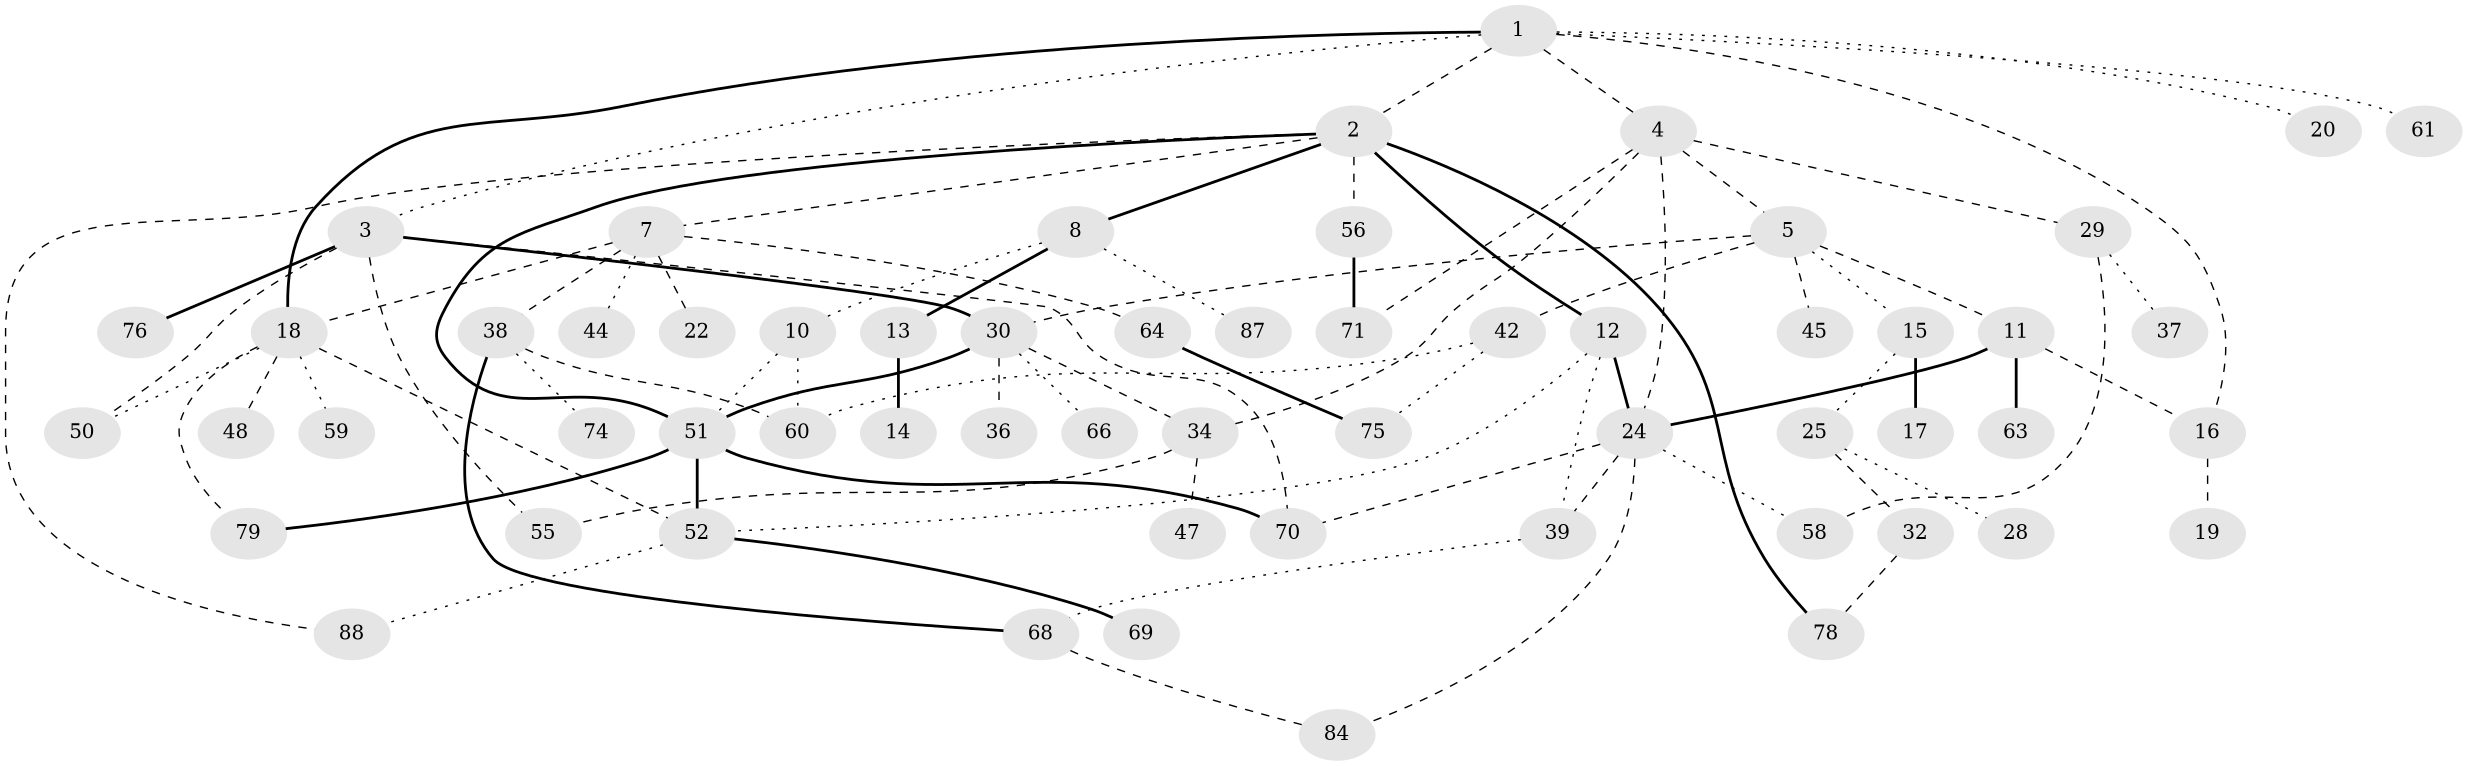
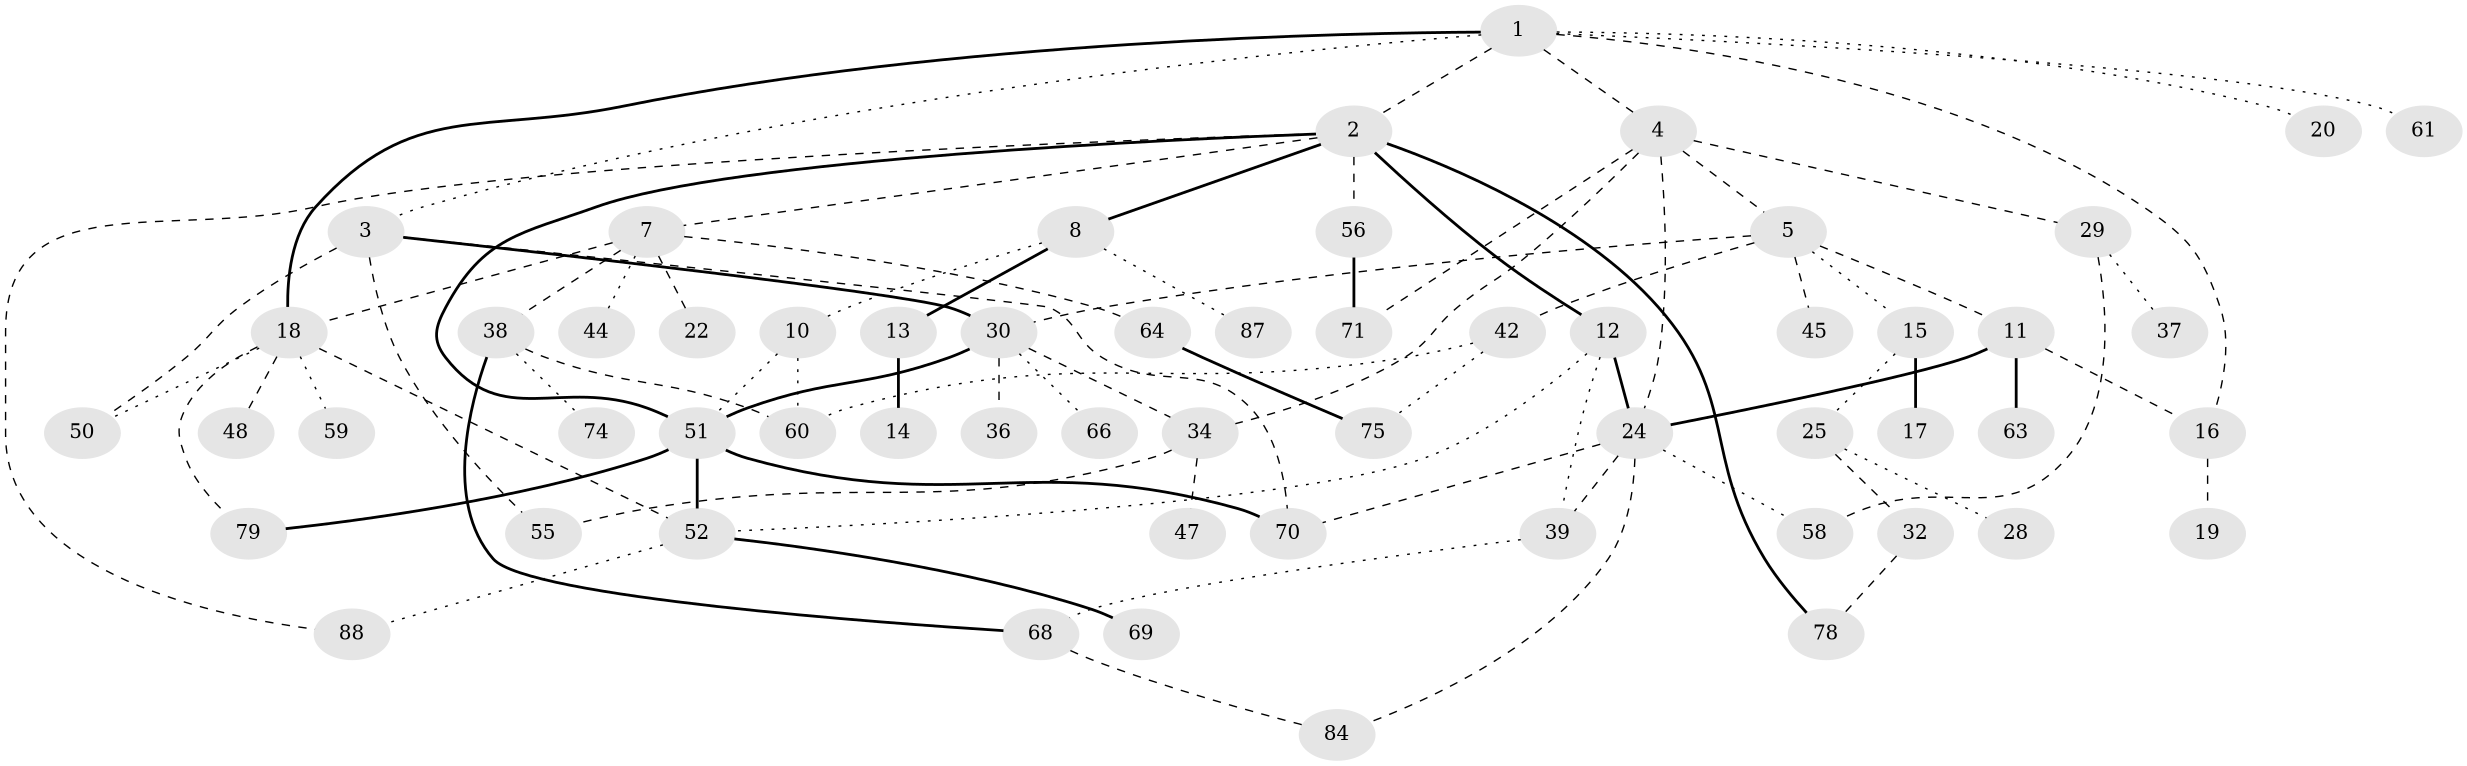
node "76": removed
